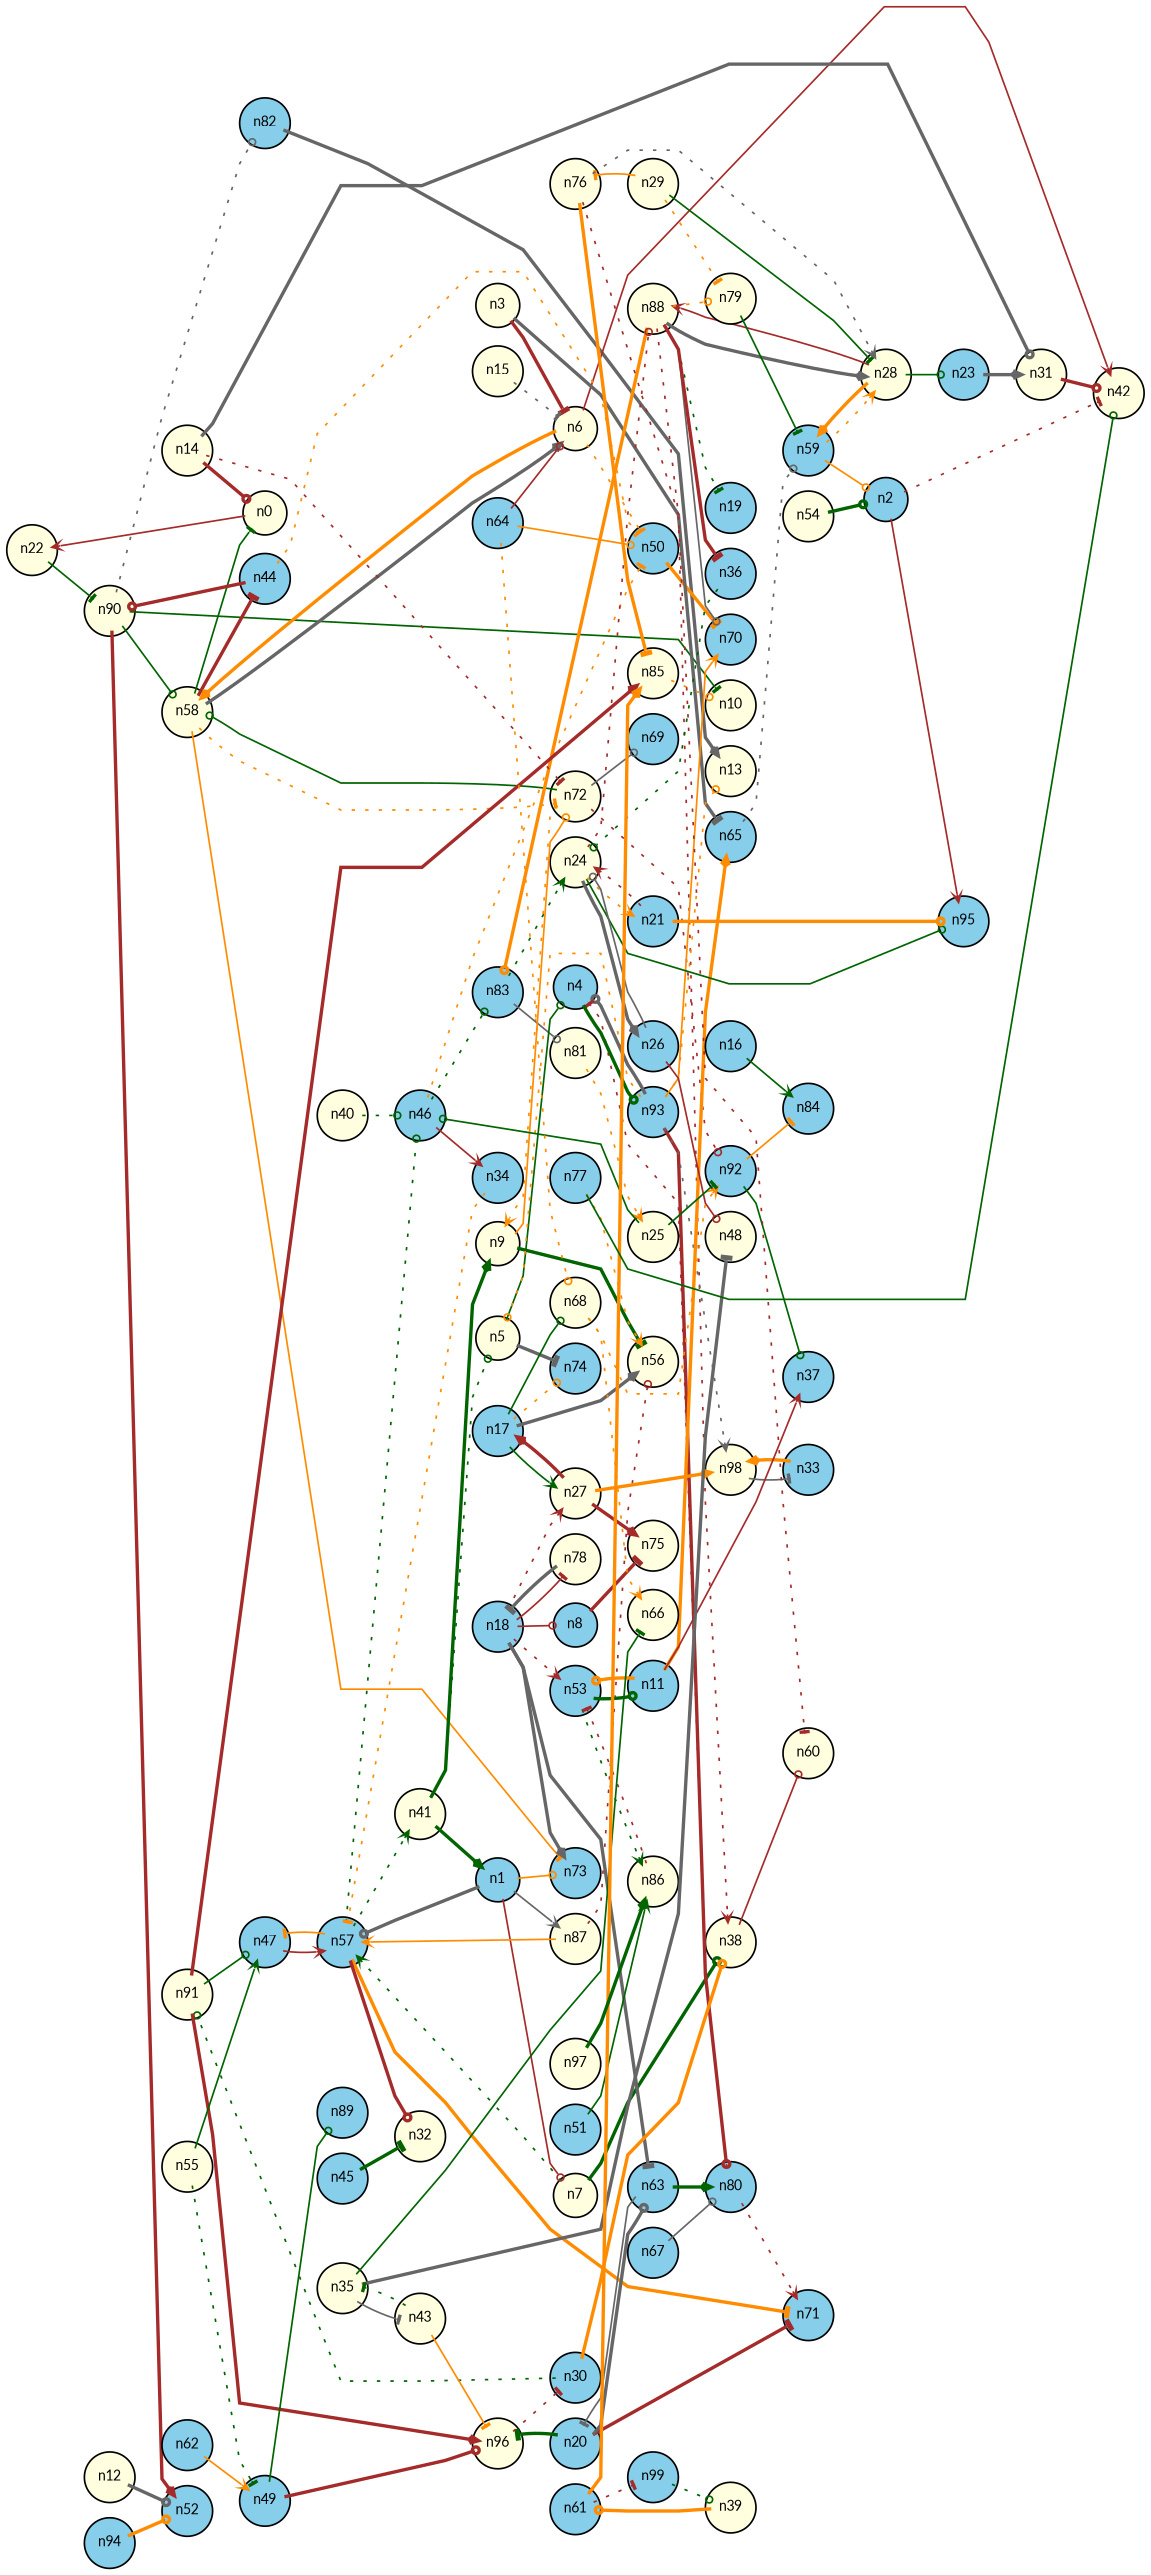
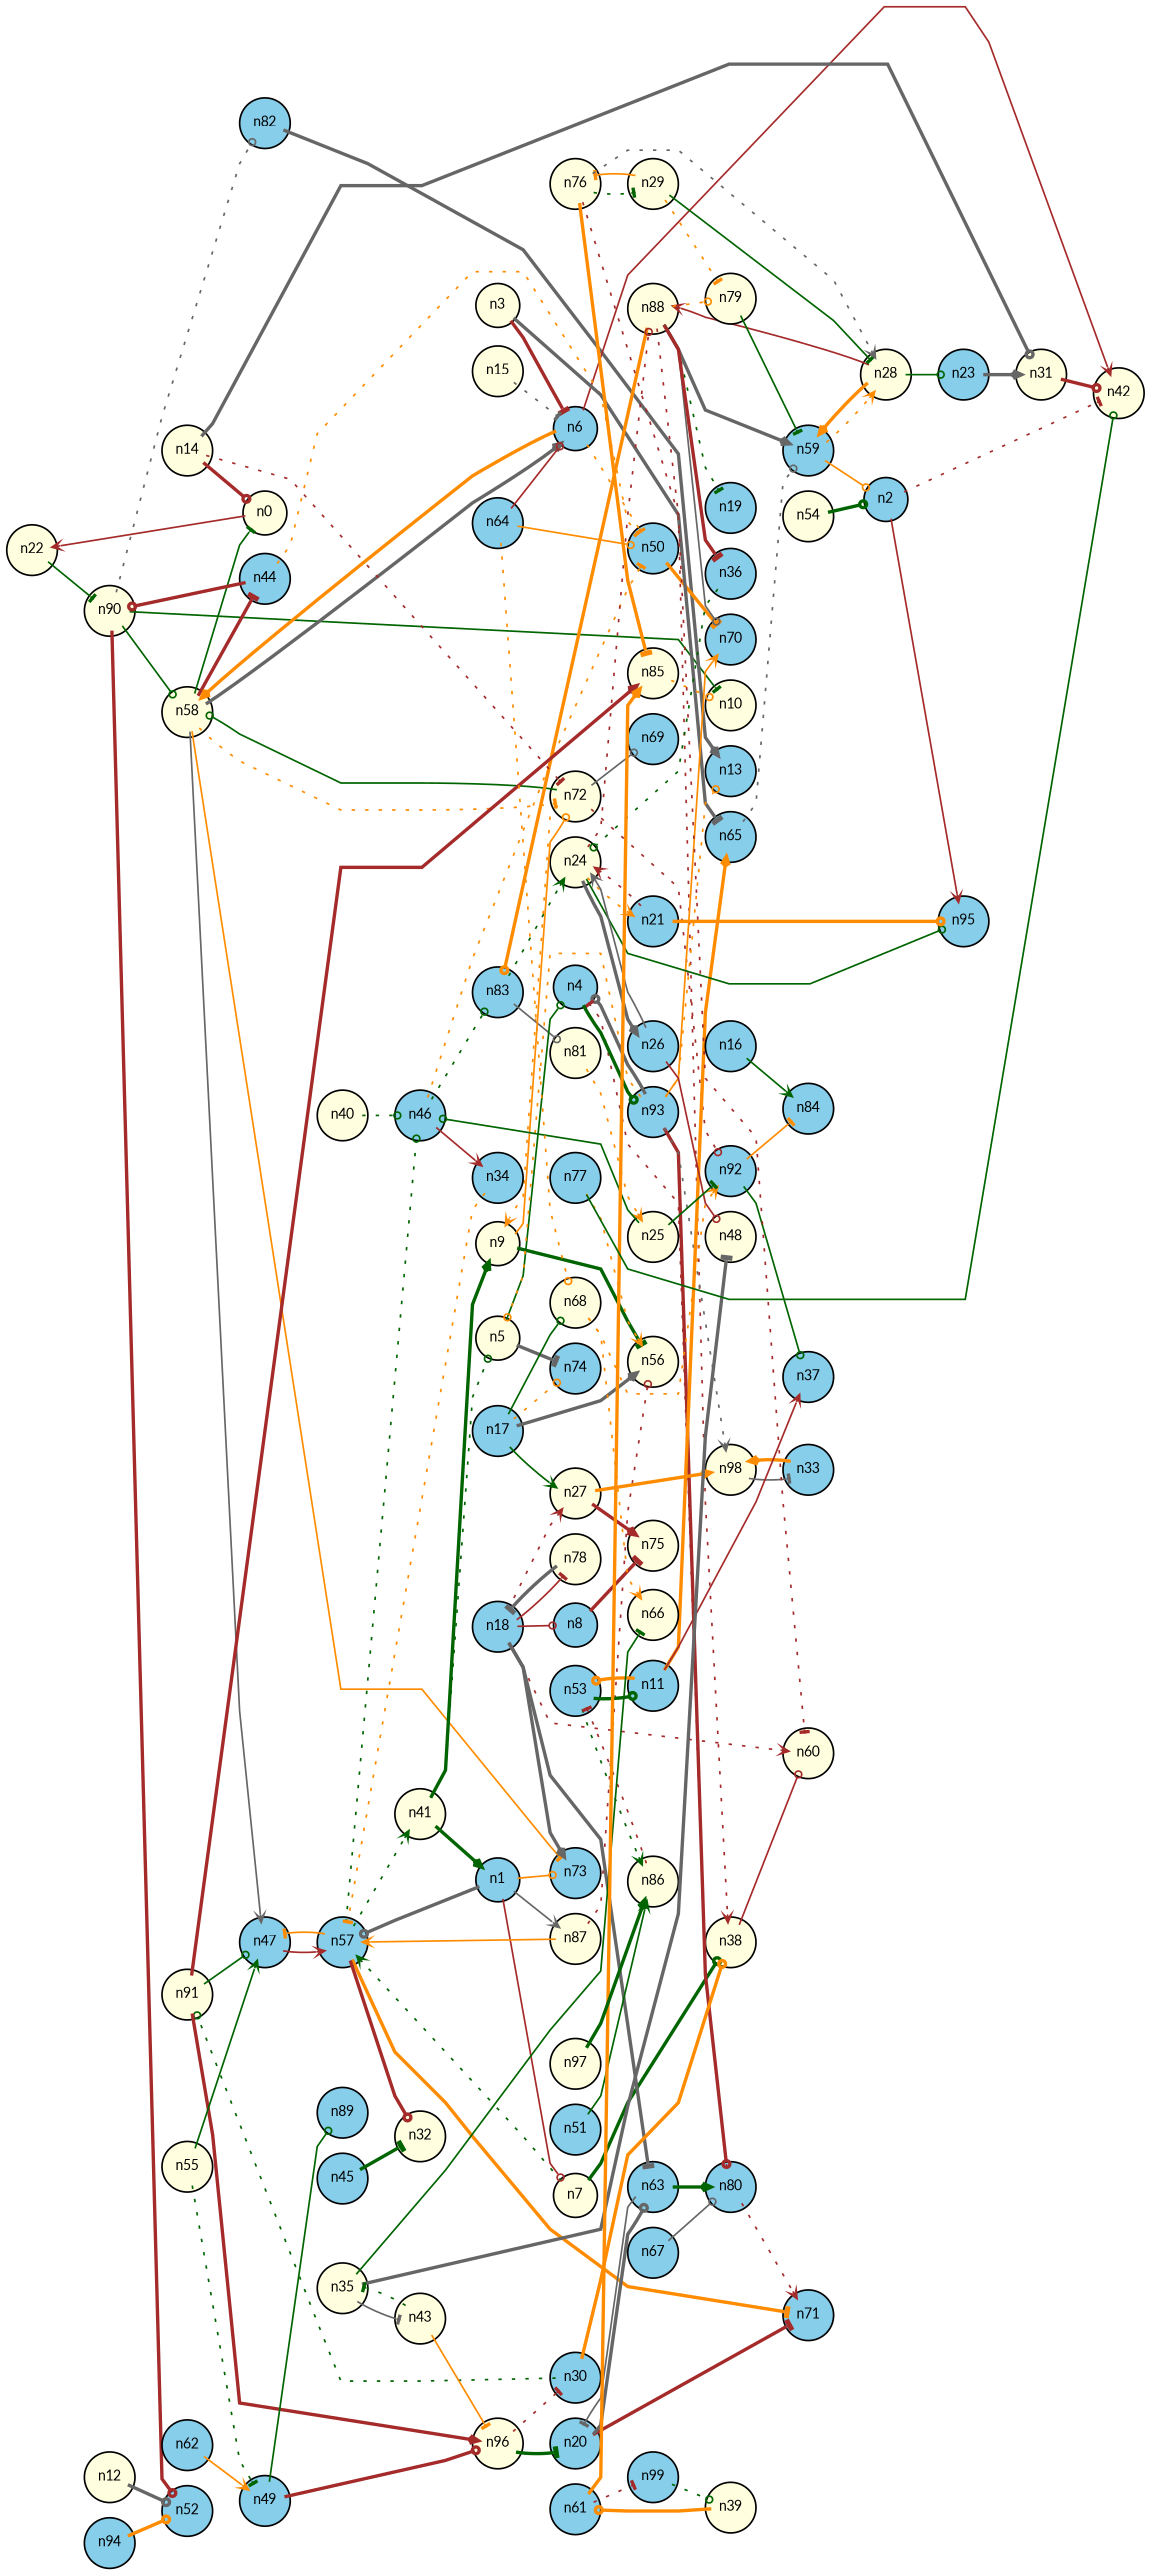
edge "n76" -> "n29": added
edge "n88" -> "n28": now "n88" -> "n59"
node "n6": fillcolor lightyellow -> skyblue
node "n13": fillcolor lightyellow -> skyblue
edge "n26" -> "n24": arrowhead odot -> vee
edge "n58" -> "n47": added
edge "n27" -> "n17": removed
edge "n90" -> "n52": arrowhead vee -> odot
edge "n18" -> "n53": now "n18" -> "n60"
edge "n20" -> "n96": reversed
